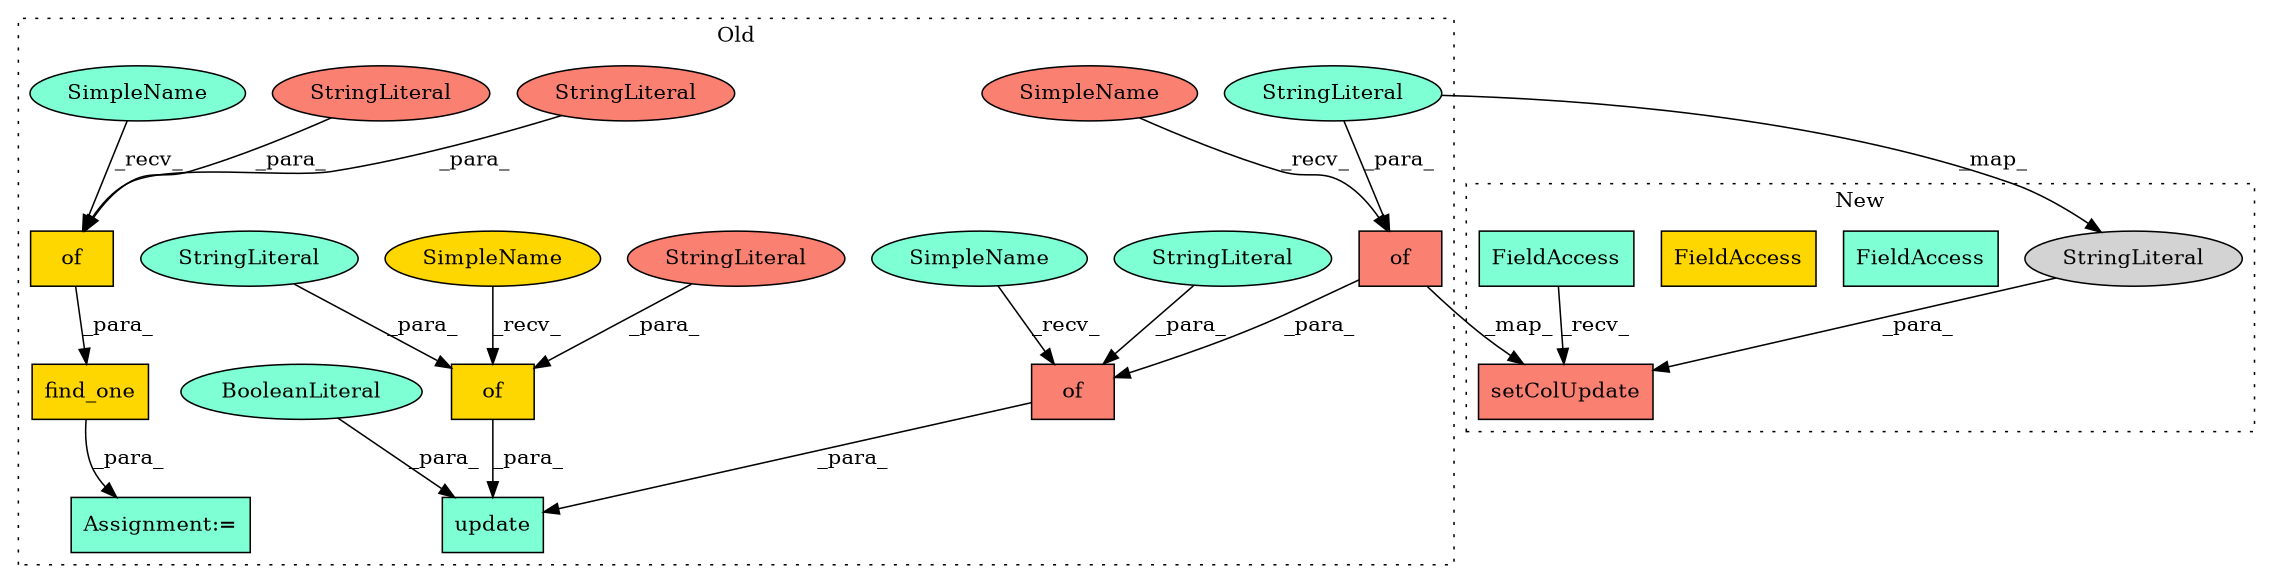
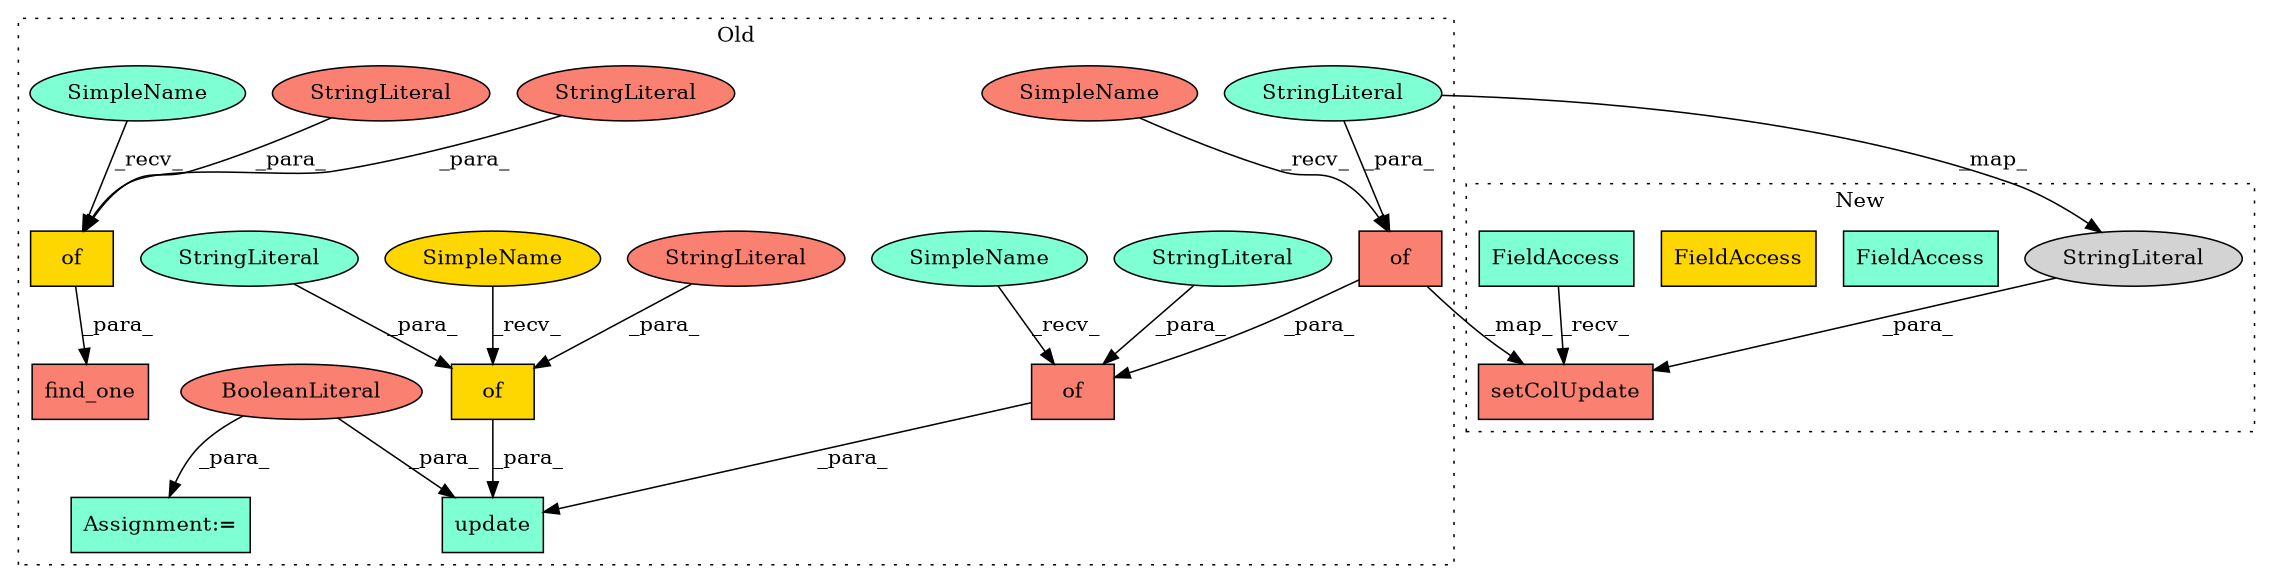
node "find_one": fillcolor gold -> salmon
node "BooleanLiteral": fillcolor aquamarine -> salmon
edge "find_one" -> "Assignment:=": now "BooleanLiteral" -> "Assignment:="
